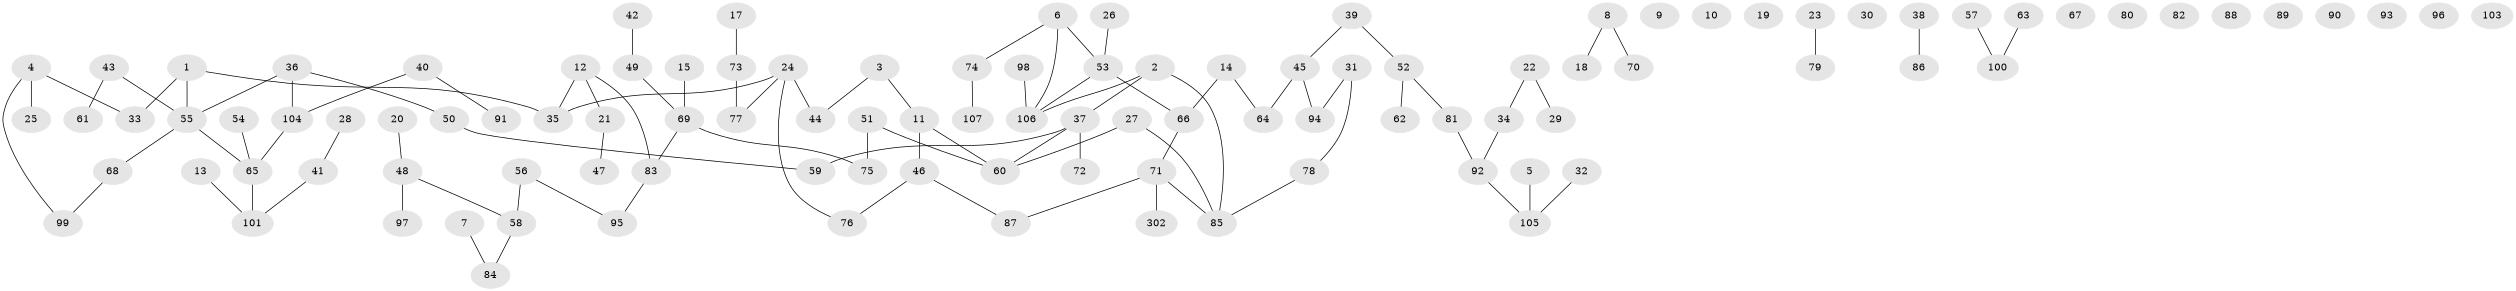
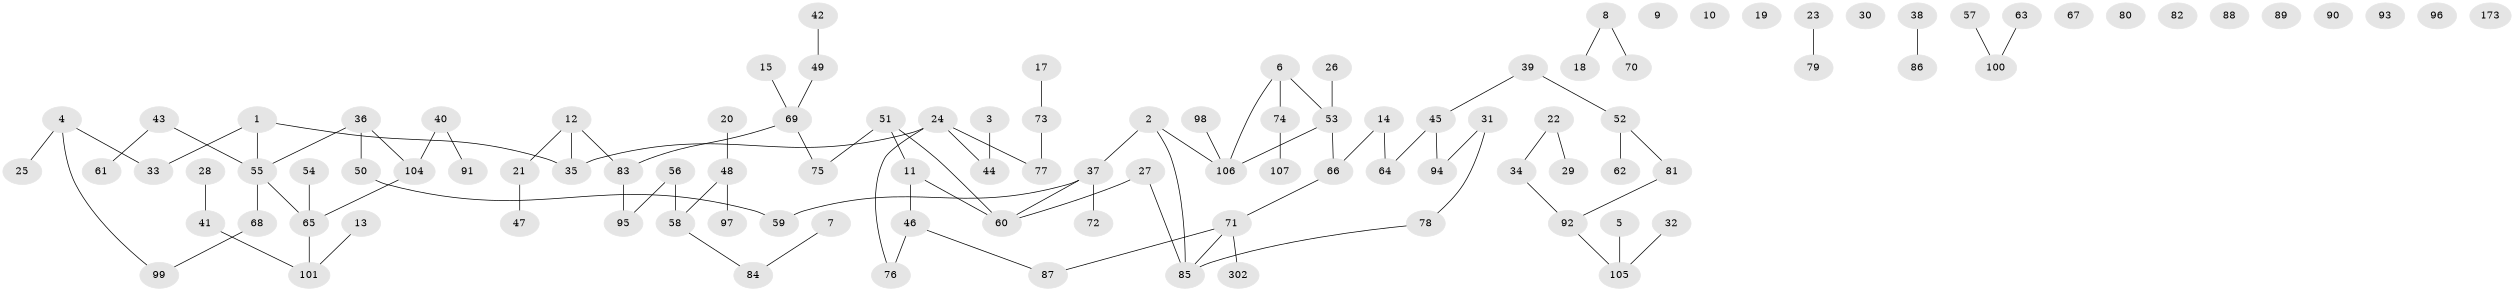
node "103": label "103" -> "173"
edge "3" -- "11": now "51" -- "11"
